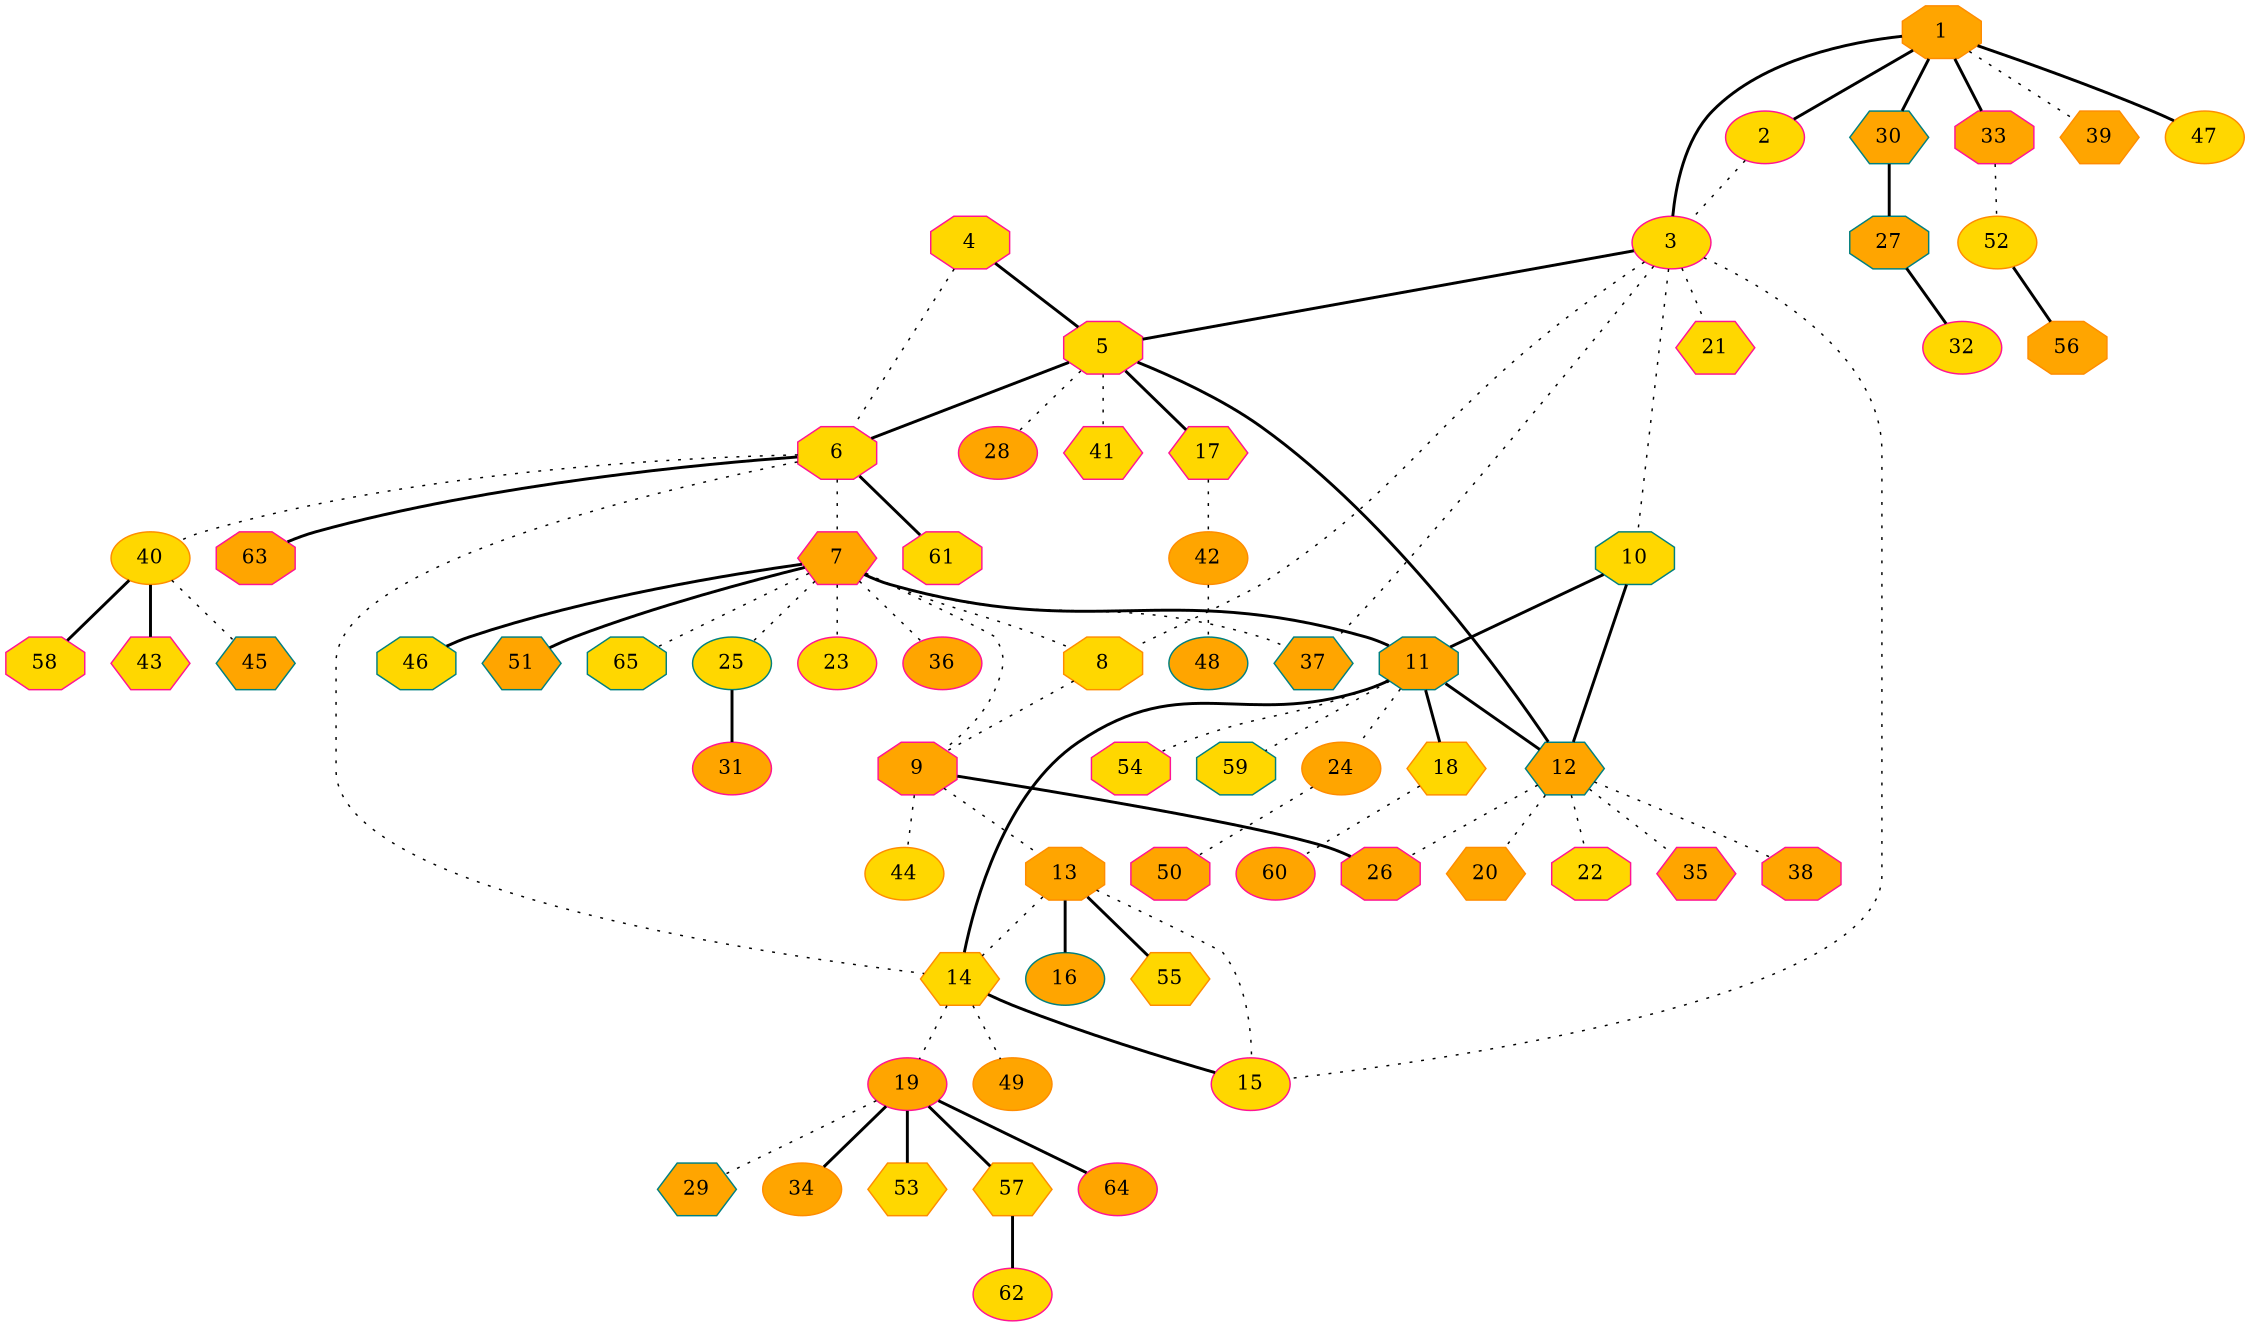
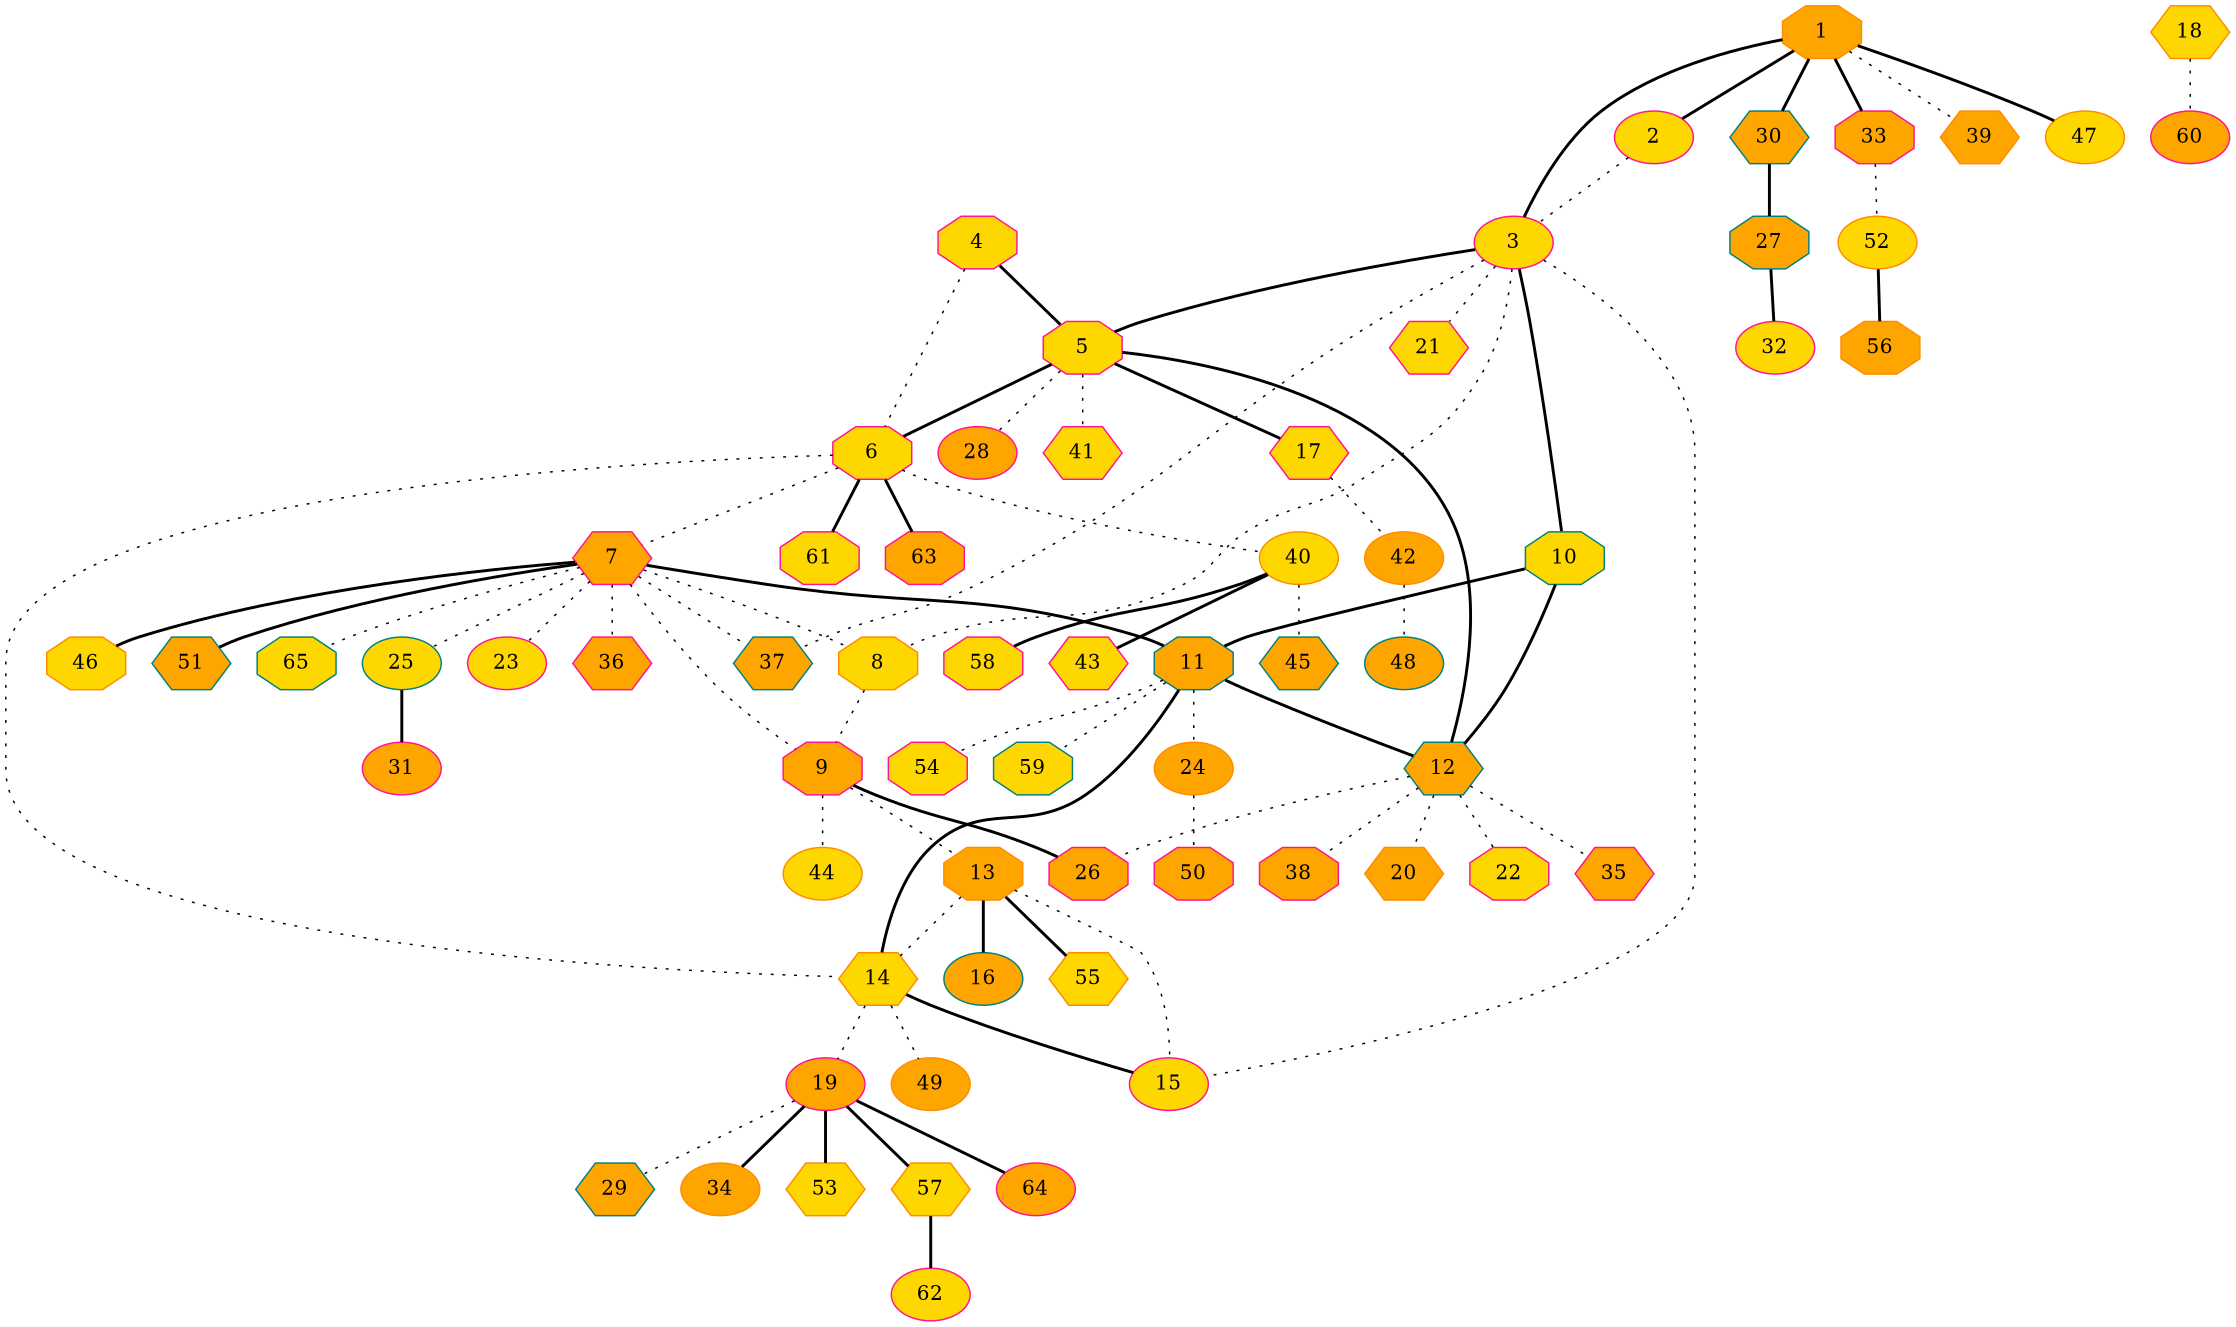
edge "3" -- "10": style dotted -> bold
node "46": color teal -> darkorange
node "36": shape ellipse -> hexagon
edge "11" -- "18": removed
